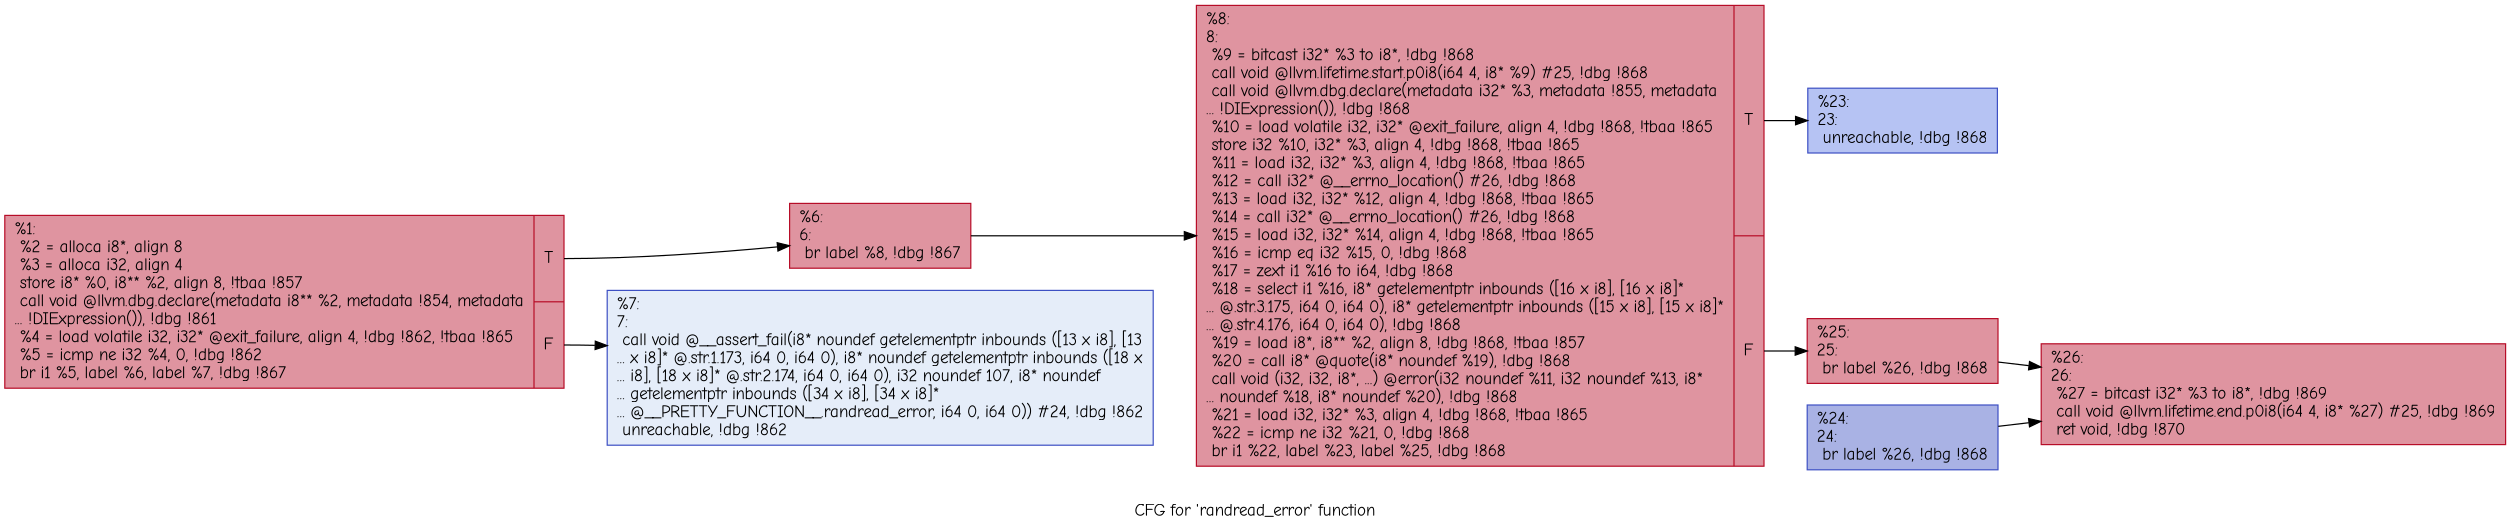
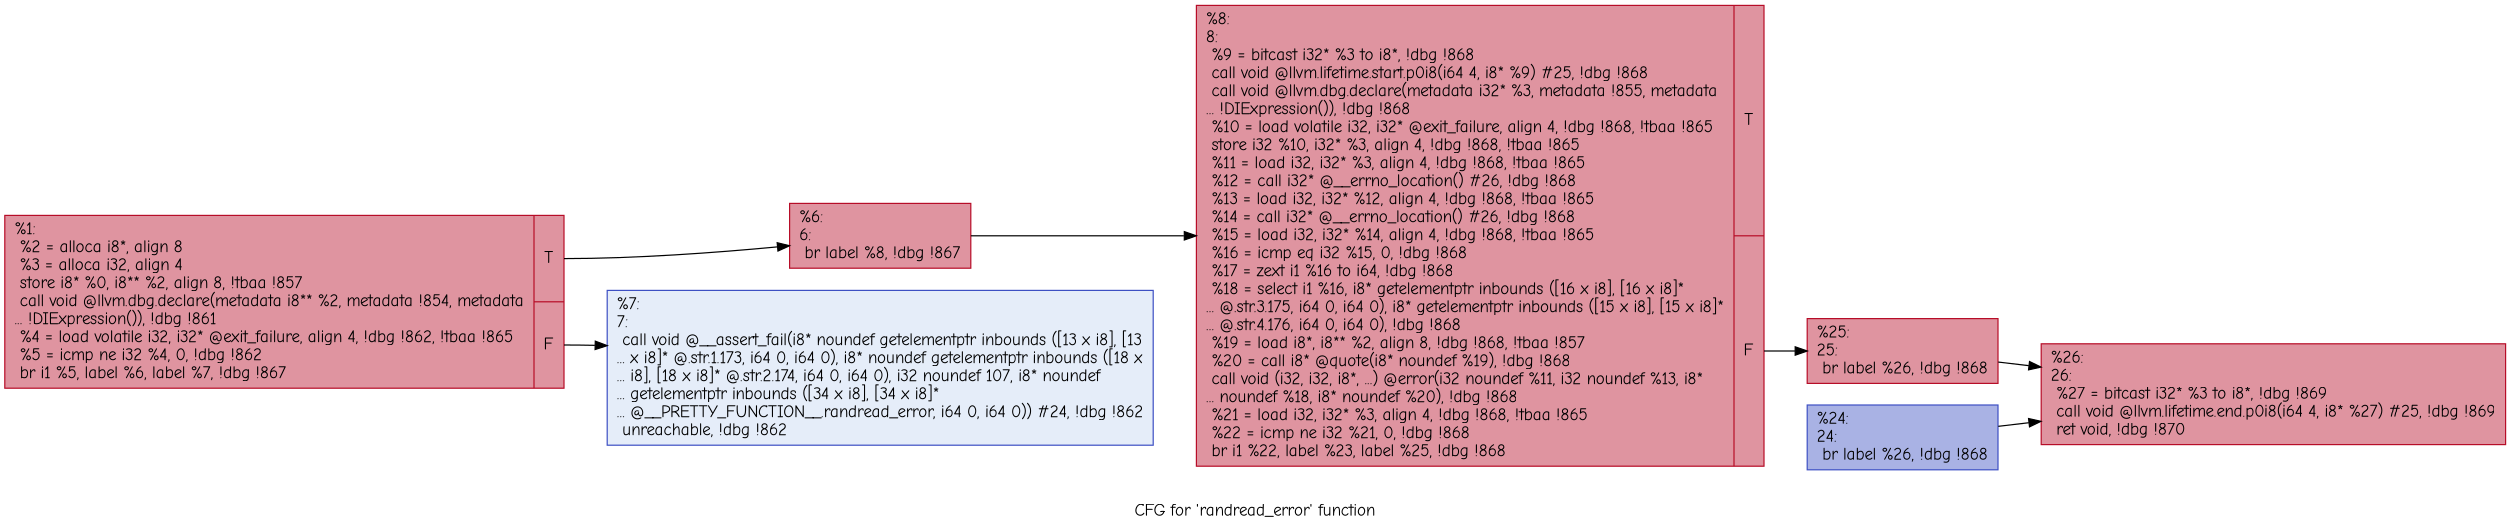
node "%23:": removed
